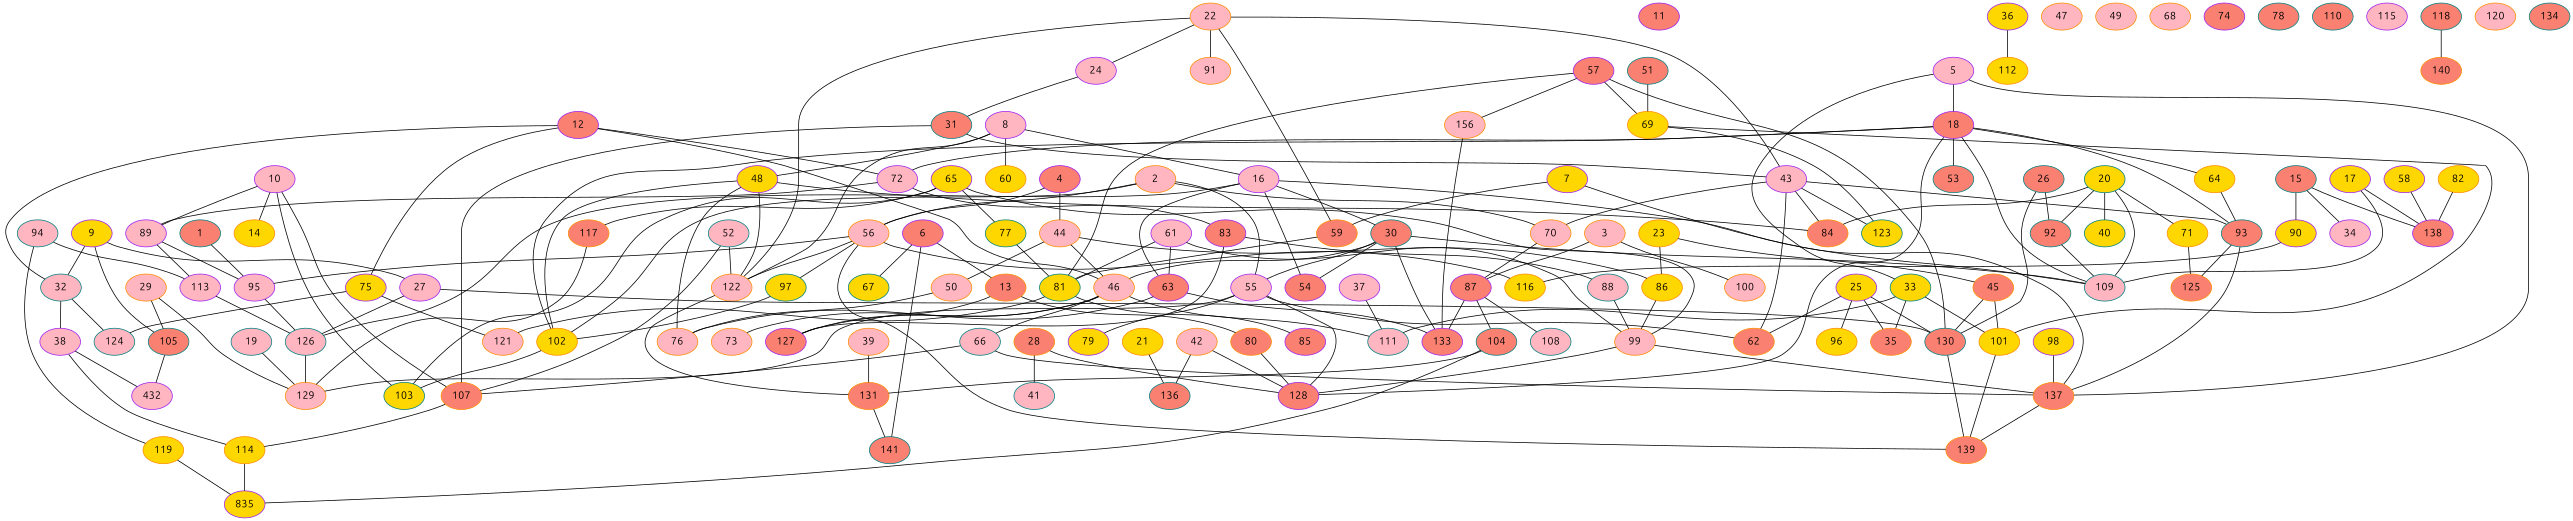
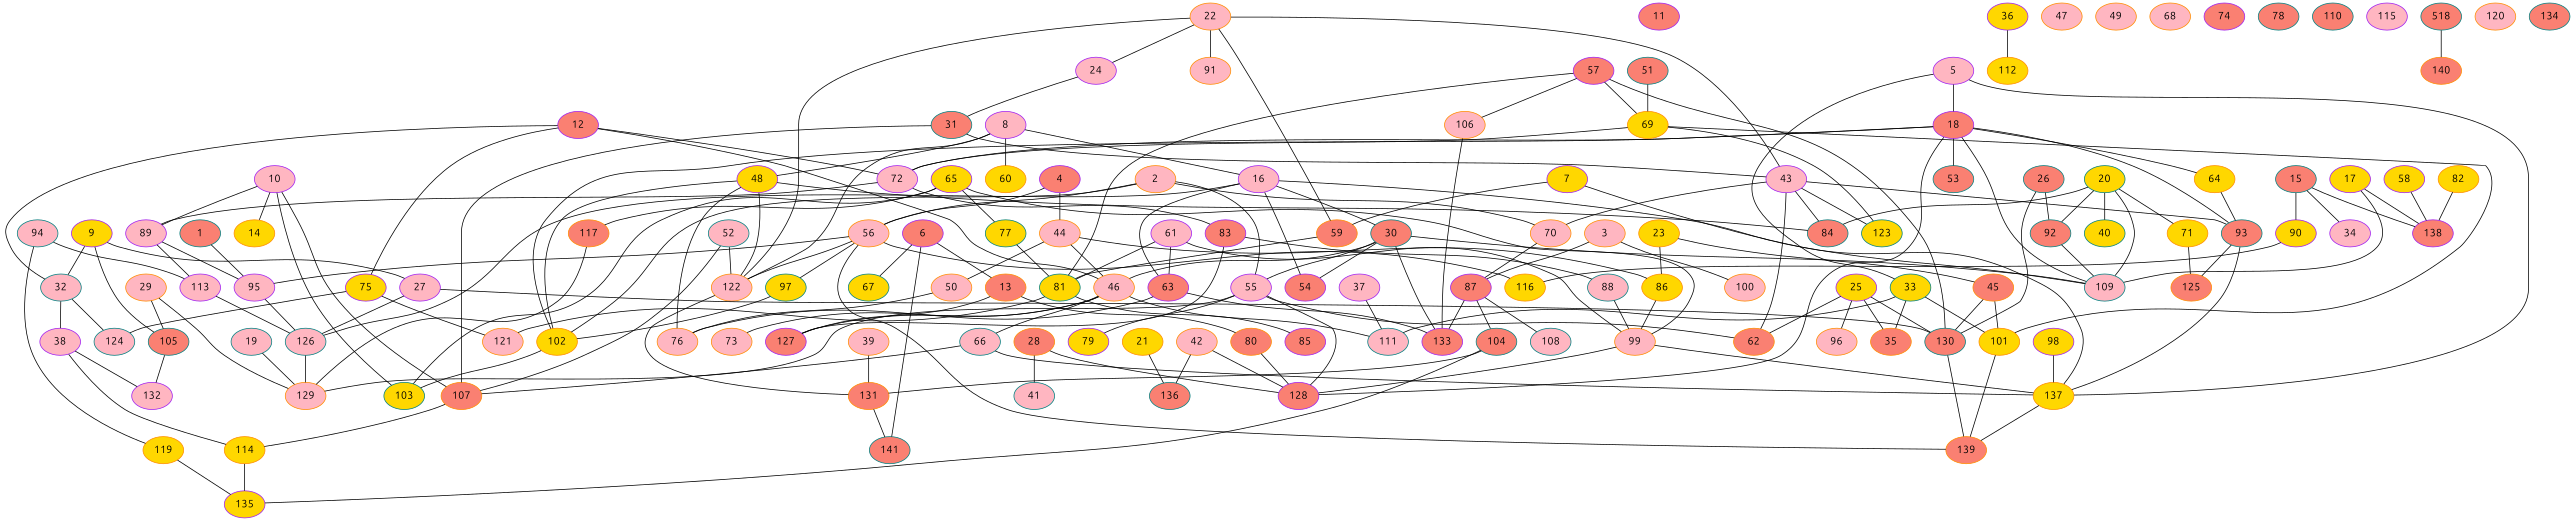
node "118": label "118" -> "518"
node "156": label "156" -> "106"
edge "69" -- "72": added
node "84": color darkorange -> teal
node "96": fillcolor gold -> lightpink
node "432": label "432" -> "132"
node "137": fillcolor salmon -> gold
node "835": label "835" -> "135"
